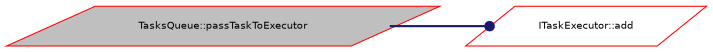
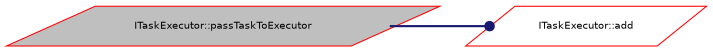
node "TasksQueue::passTaskToExecutor": label "TasksQueue::passTaskToExecutor" -> "ITaskExecutor::passTaskToExecutor"
